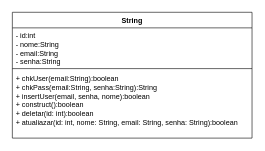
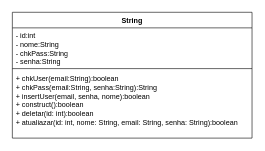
node "- id:int - nome:String - email:String - senha:String": label "- id:int - nome:String - email:String - senha:String" -> "- id:int - nome:String - chkPass:String - senha:String"
